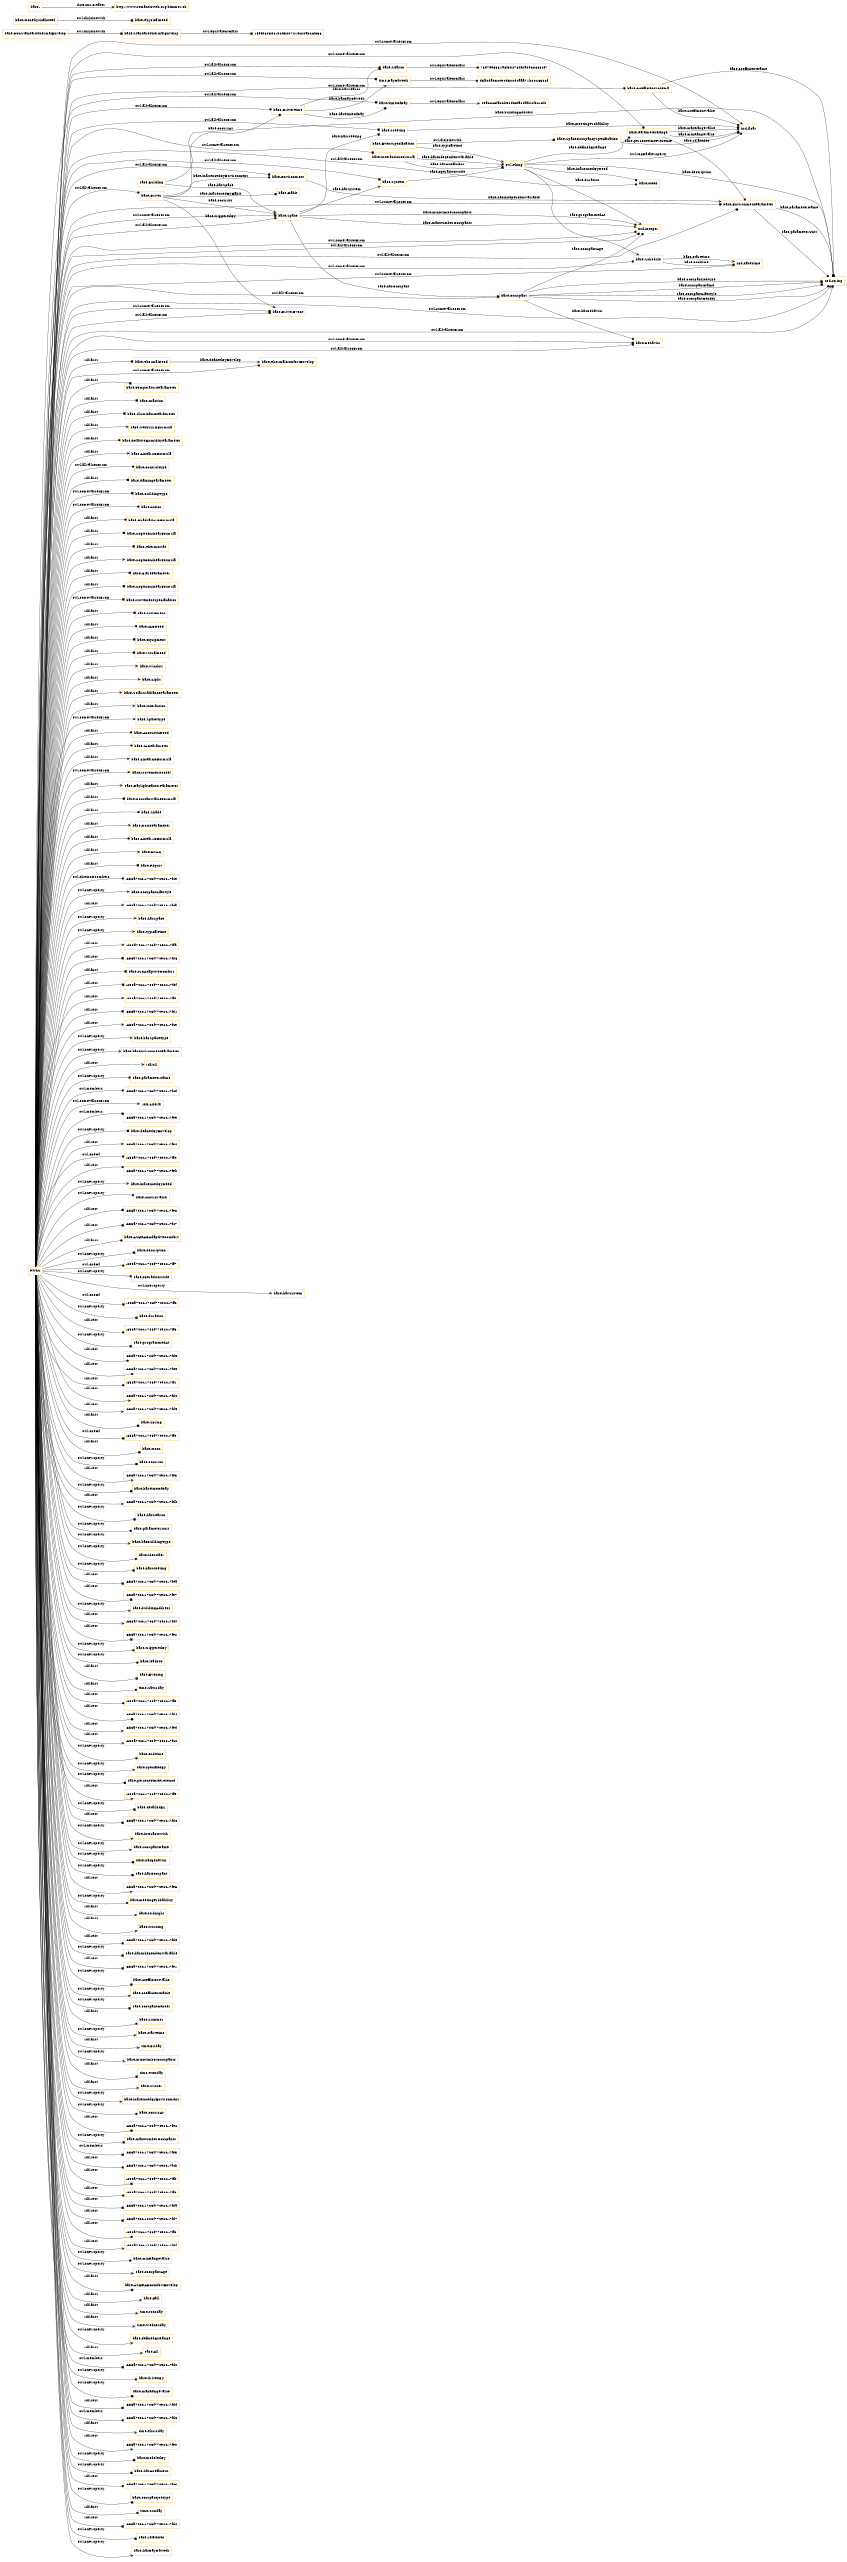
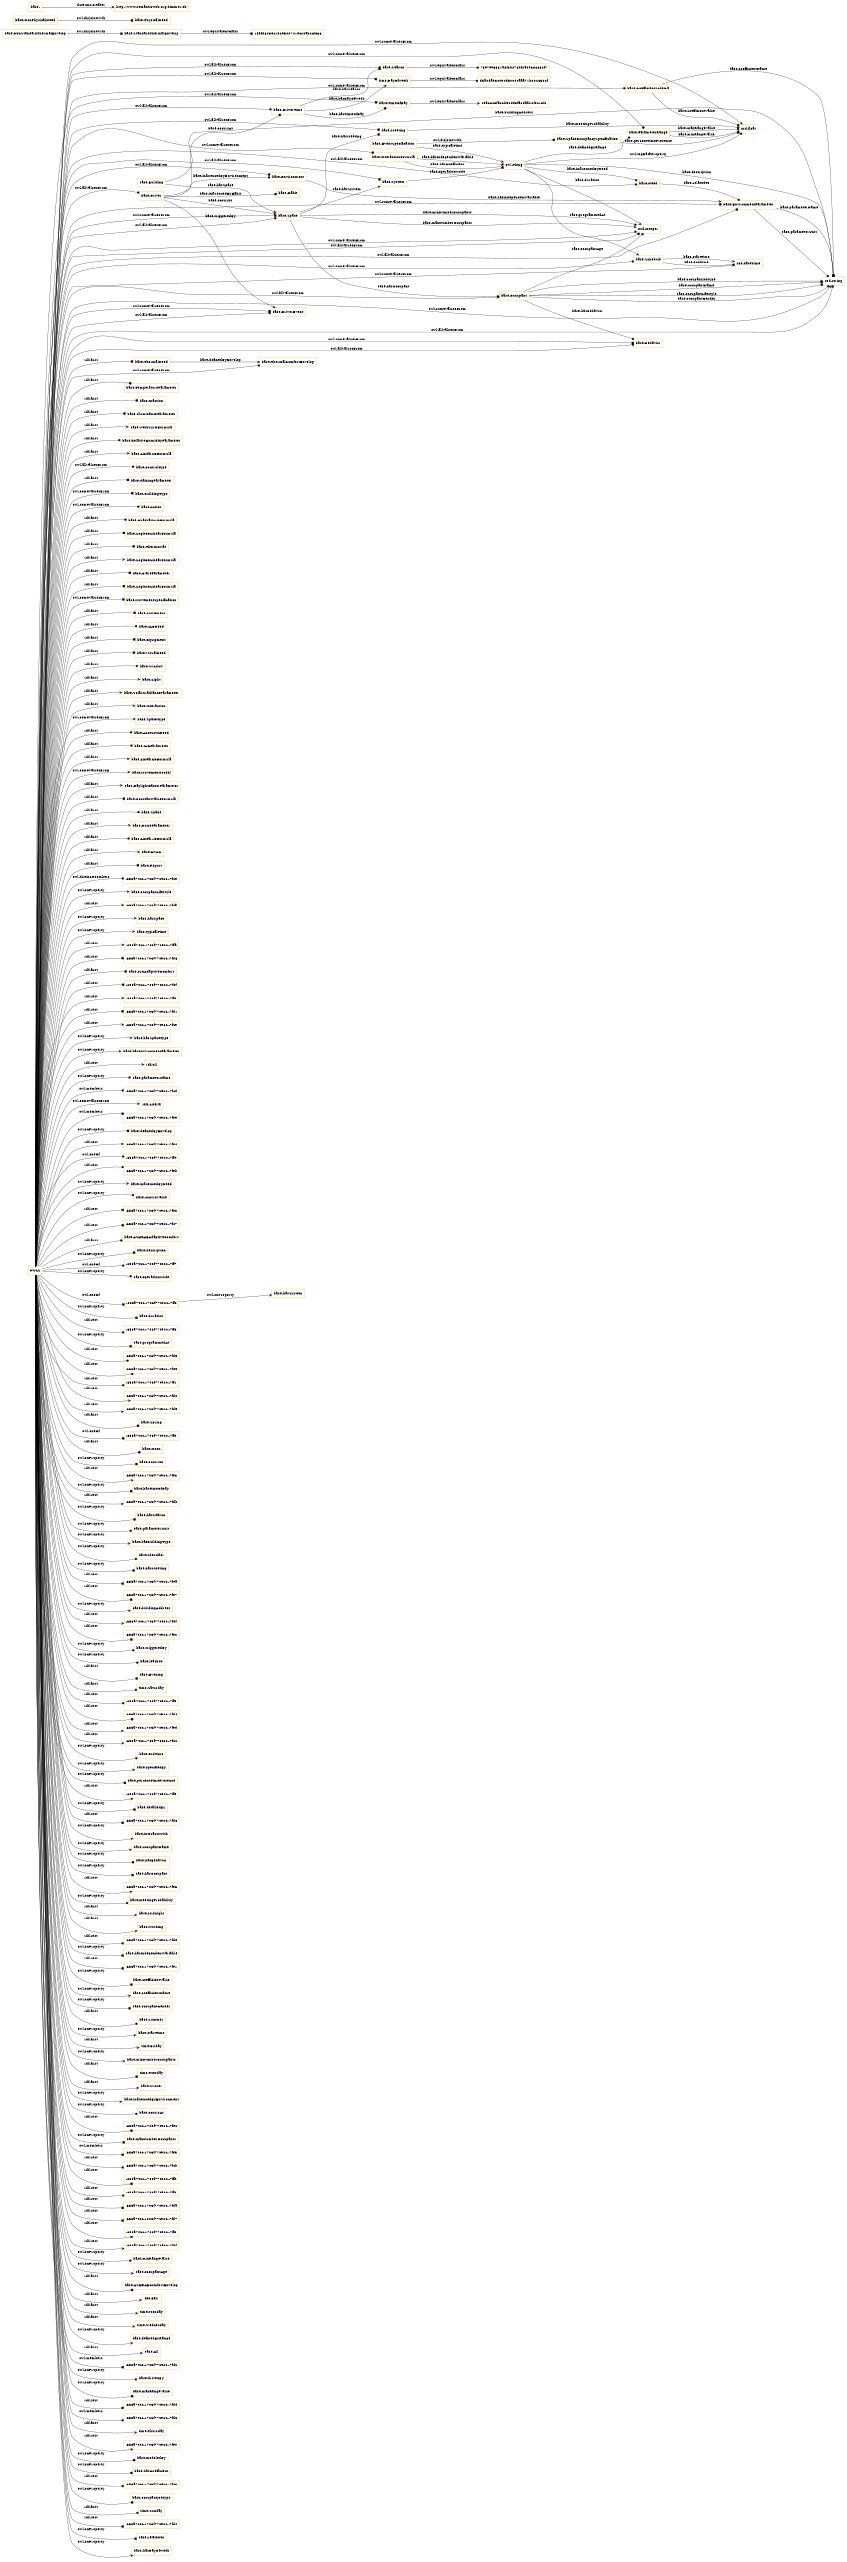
edge "base:ParameterRange" -> "base:EnvironmentParameter": now "base:Need" -> "base:EnvironmentParameter"
edge "NULL" -> "base:Window": arrowhead vee -> dot
edge "NULL" -> "base:hasSystem": now "-653a74cc:1703f77c92c:-7ffc" -> "base:hasSystem"
node "base:Fall": label "base:Fall" -> "fee:Fall"
